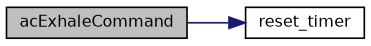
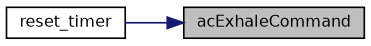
edge "acExhaleCommand" -> "reset_timer": reversed
